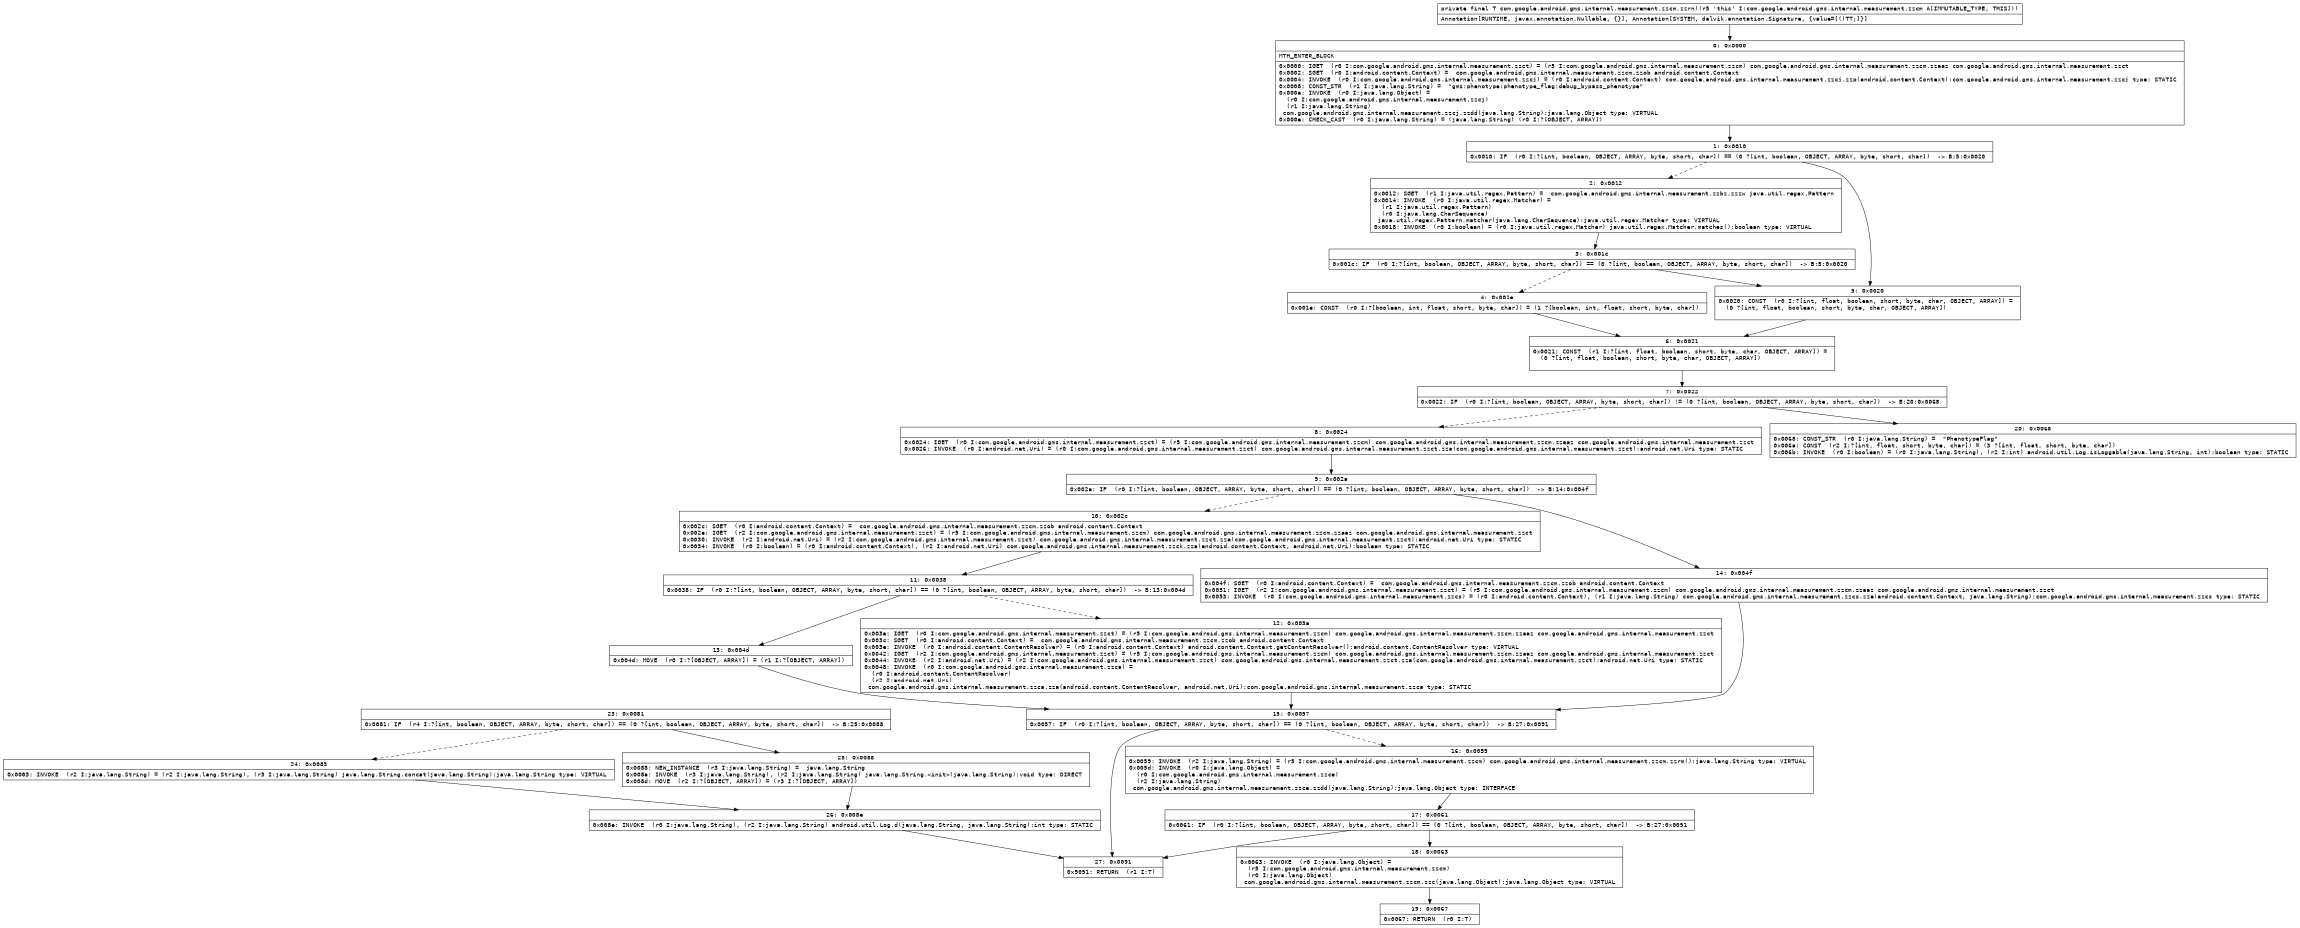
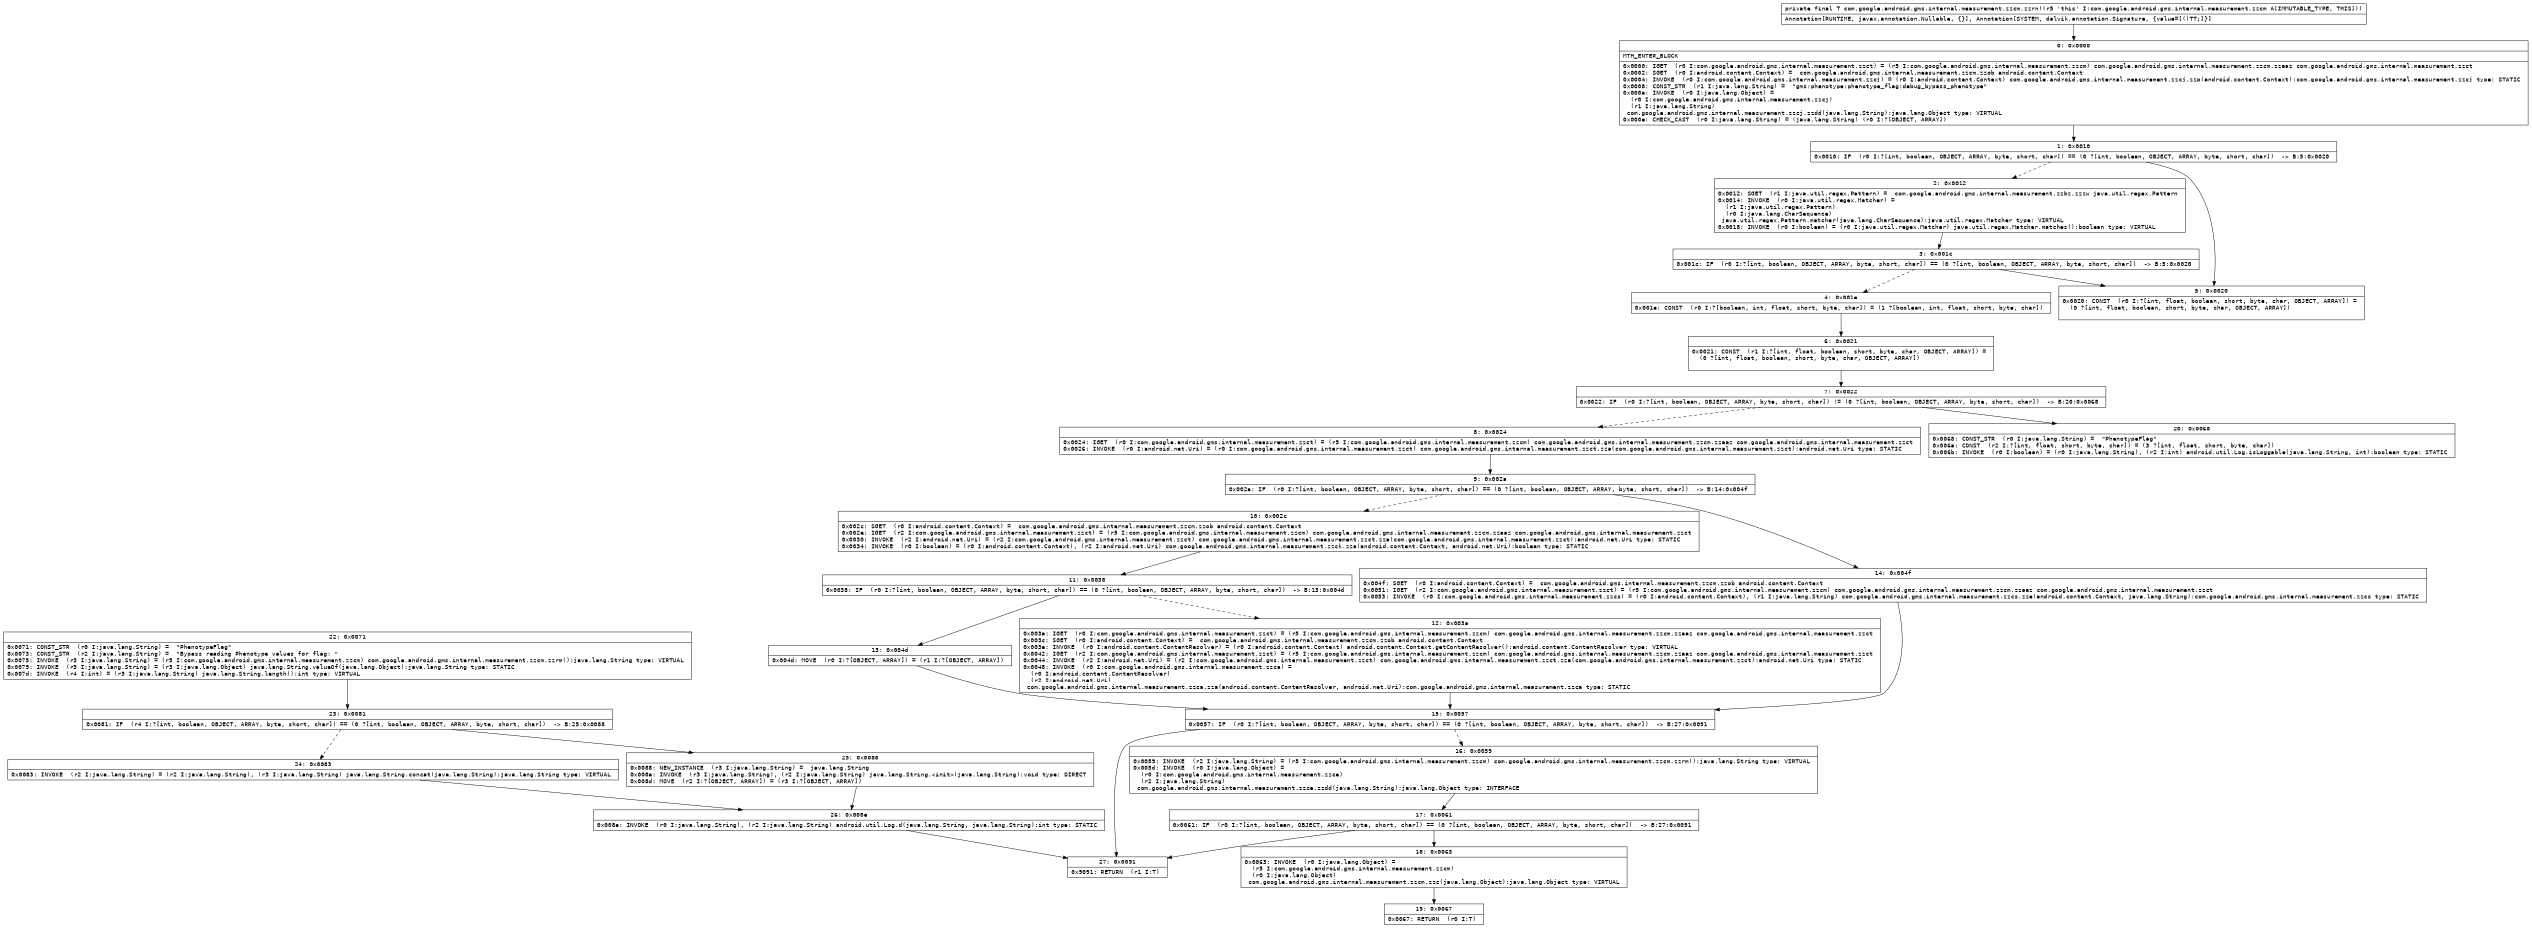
edge "5: 0x0020" -> "6: 0x0021": removed
node "22: 0x0071": added
